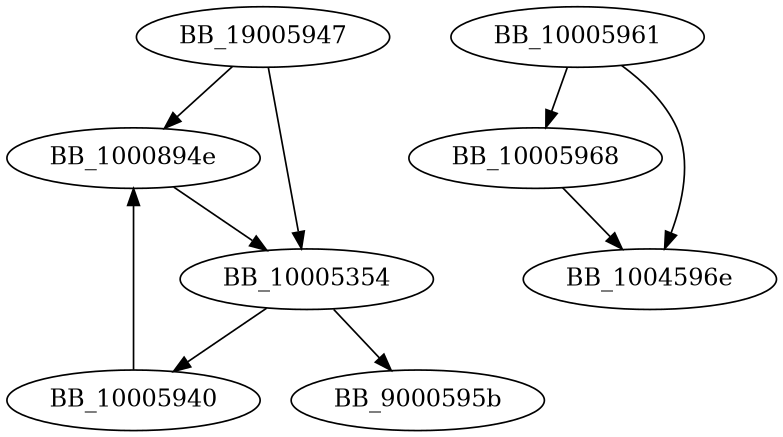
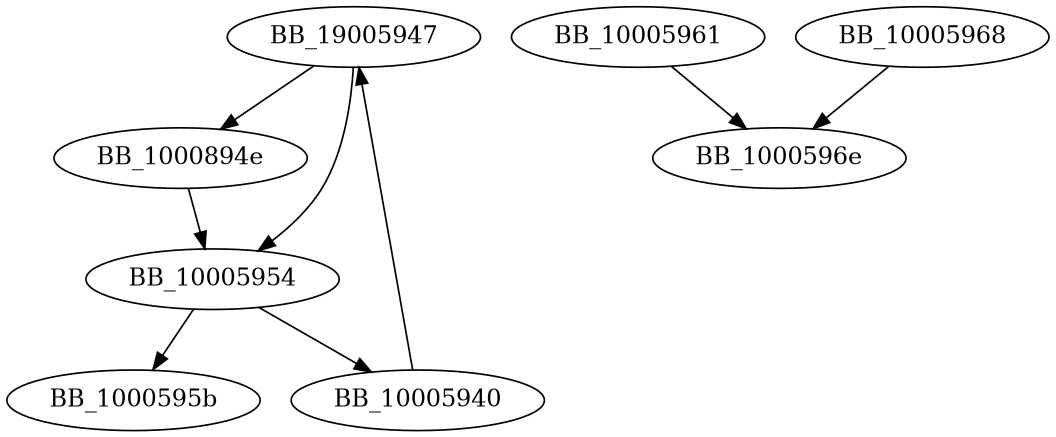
edge "BB_10005961" -> "BB_10005968": removed
node "BB_10005354": label "BB_10005354" -> "BB_10005954"
node "BB_1004596e": label "BB_1004596e" -> "BB_1000596e"
edge "BB_10005940" -> "BB_1000894e": now "BB_10005940" -> "BB_19005947"
node "BB_9000595b": label "BB_9000595b" -> "BB_1000595b"
